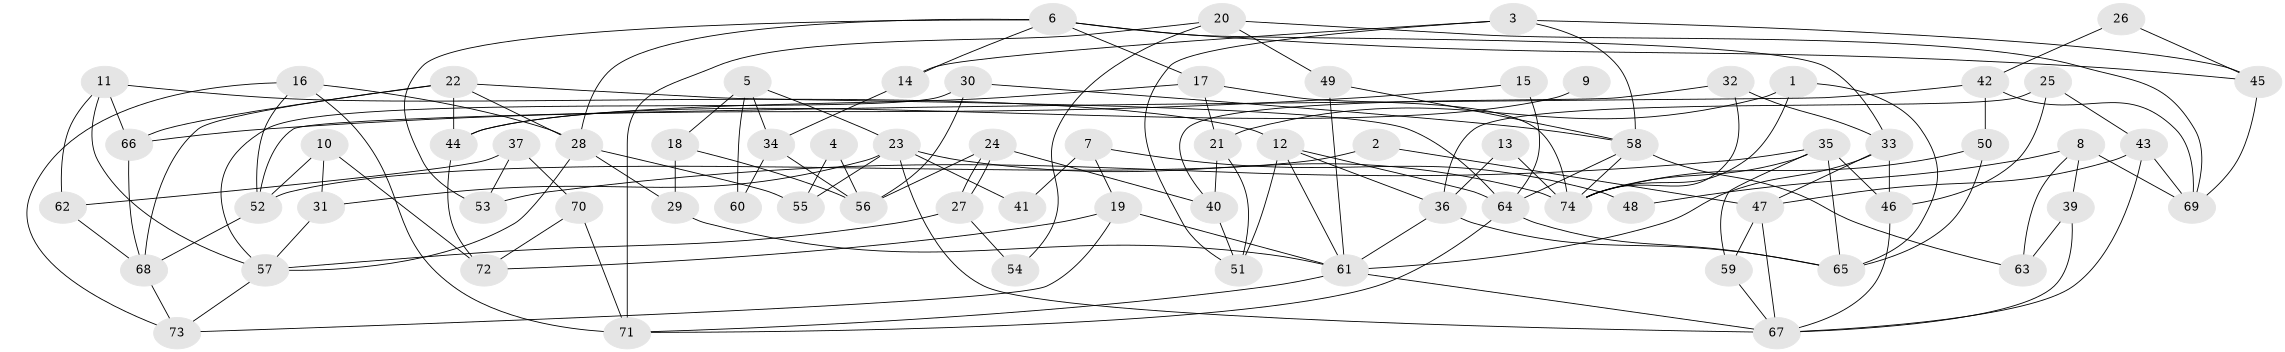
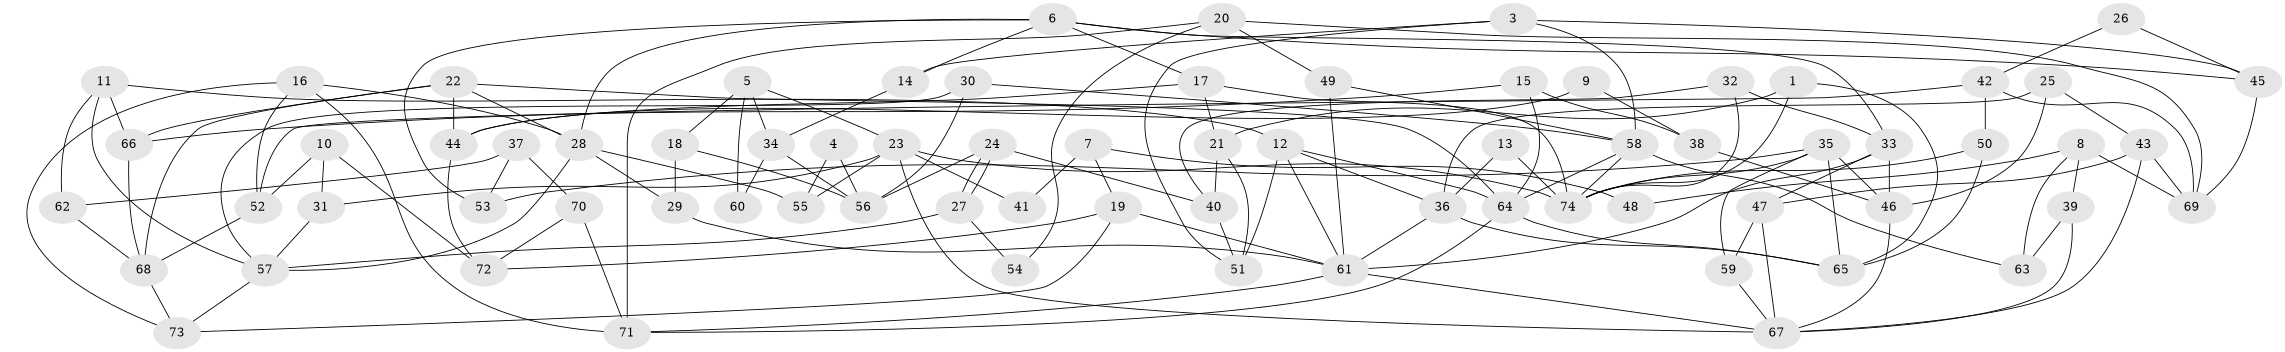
node "2": removed
node "38": added
